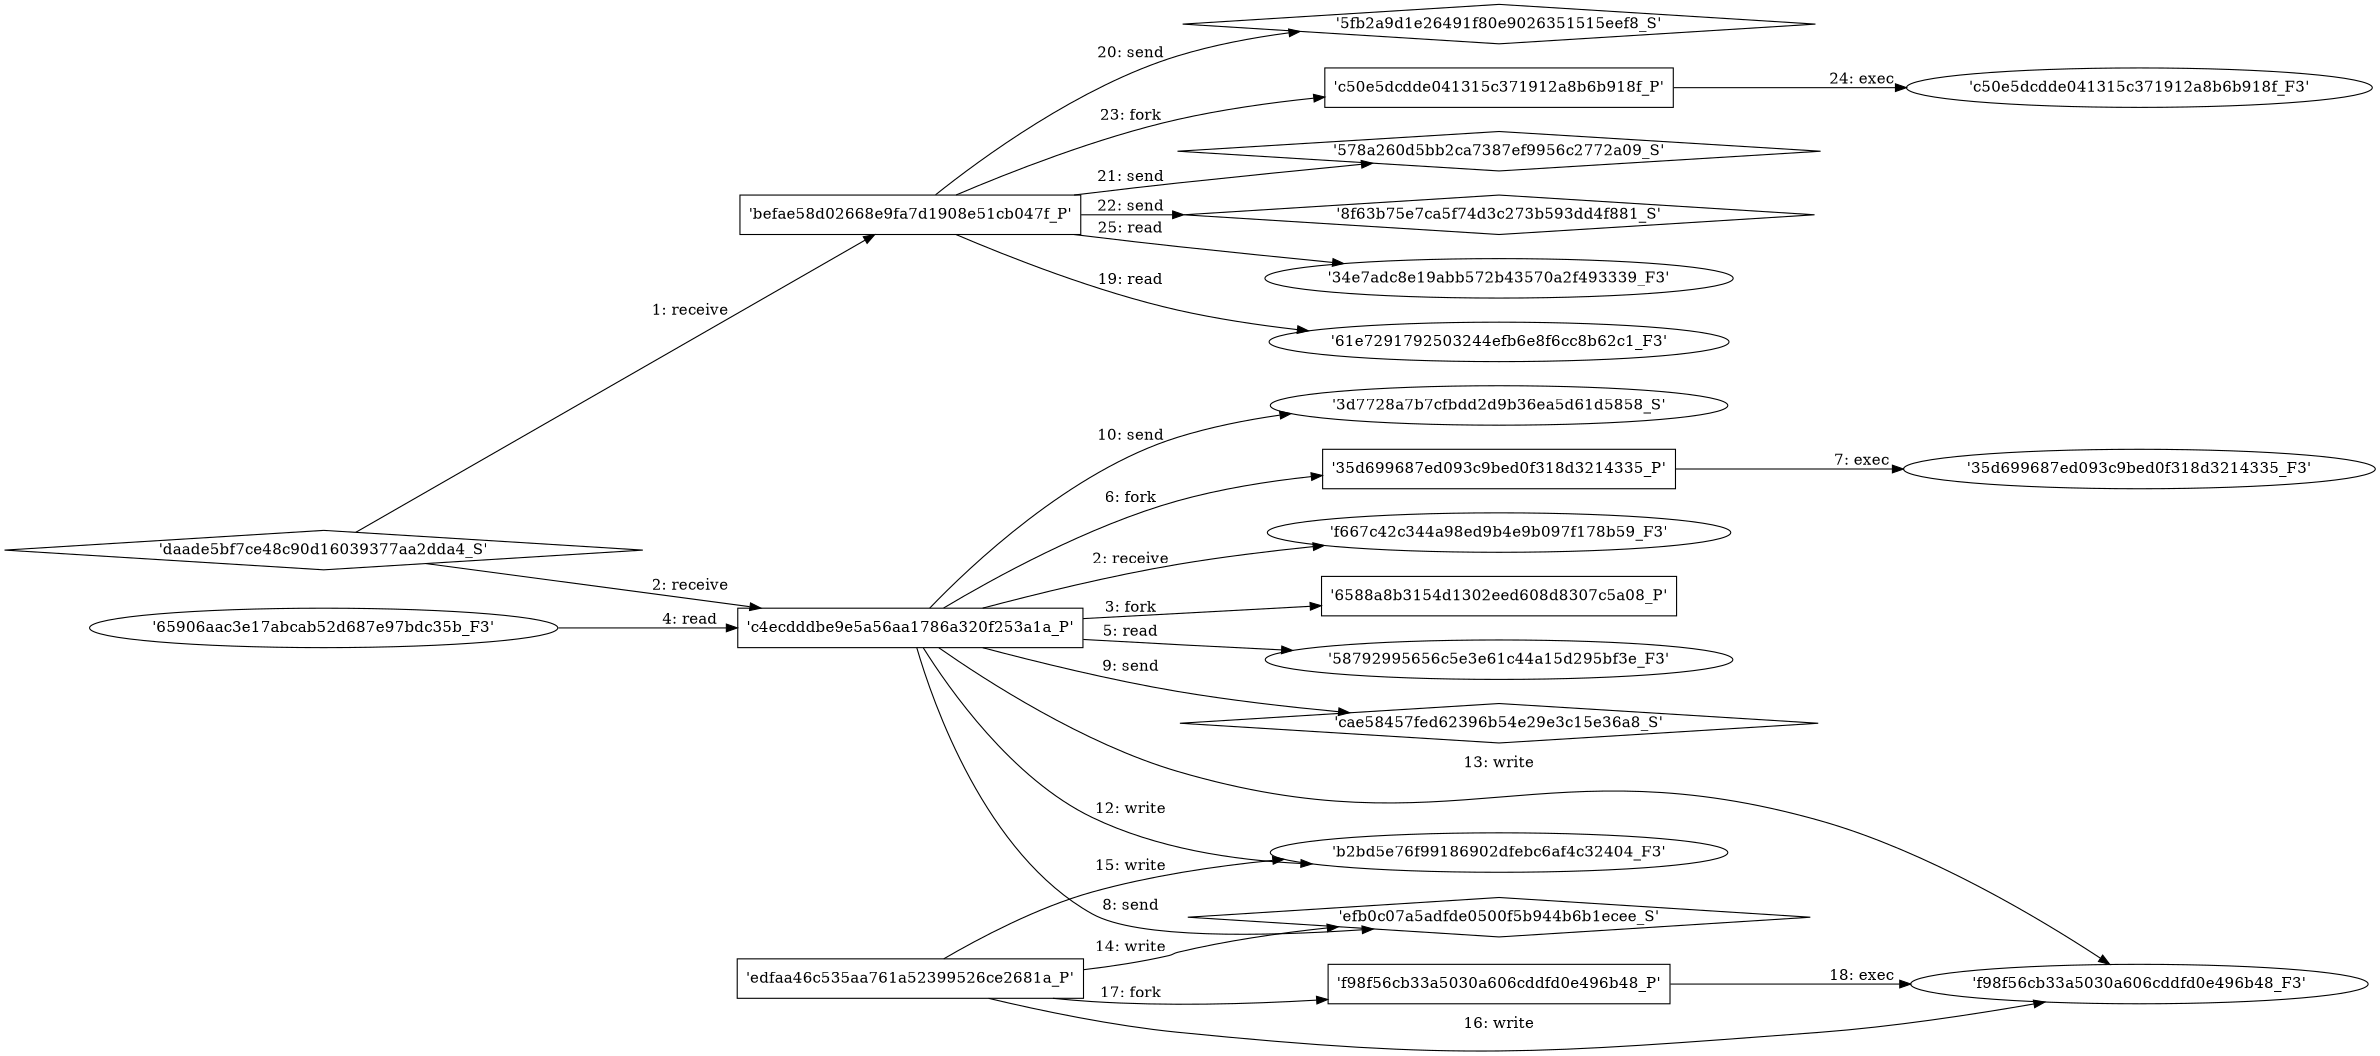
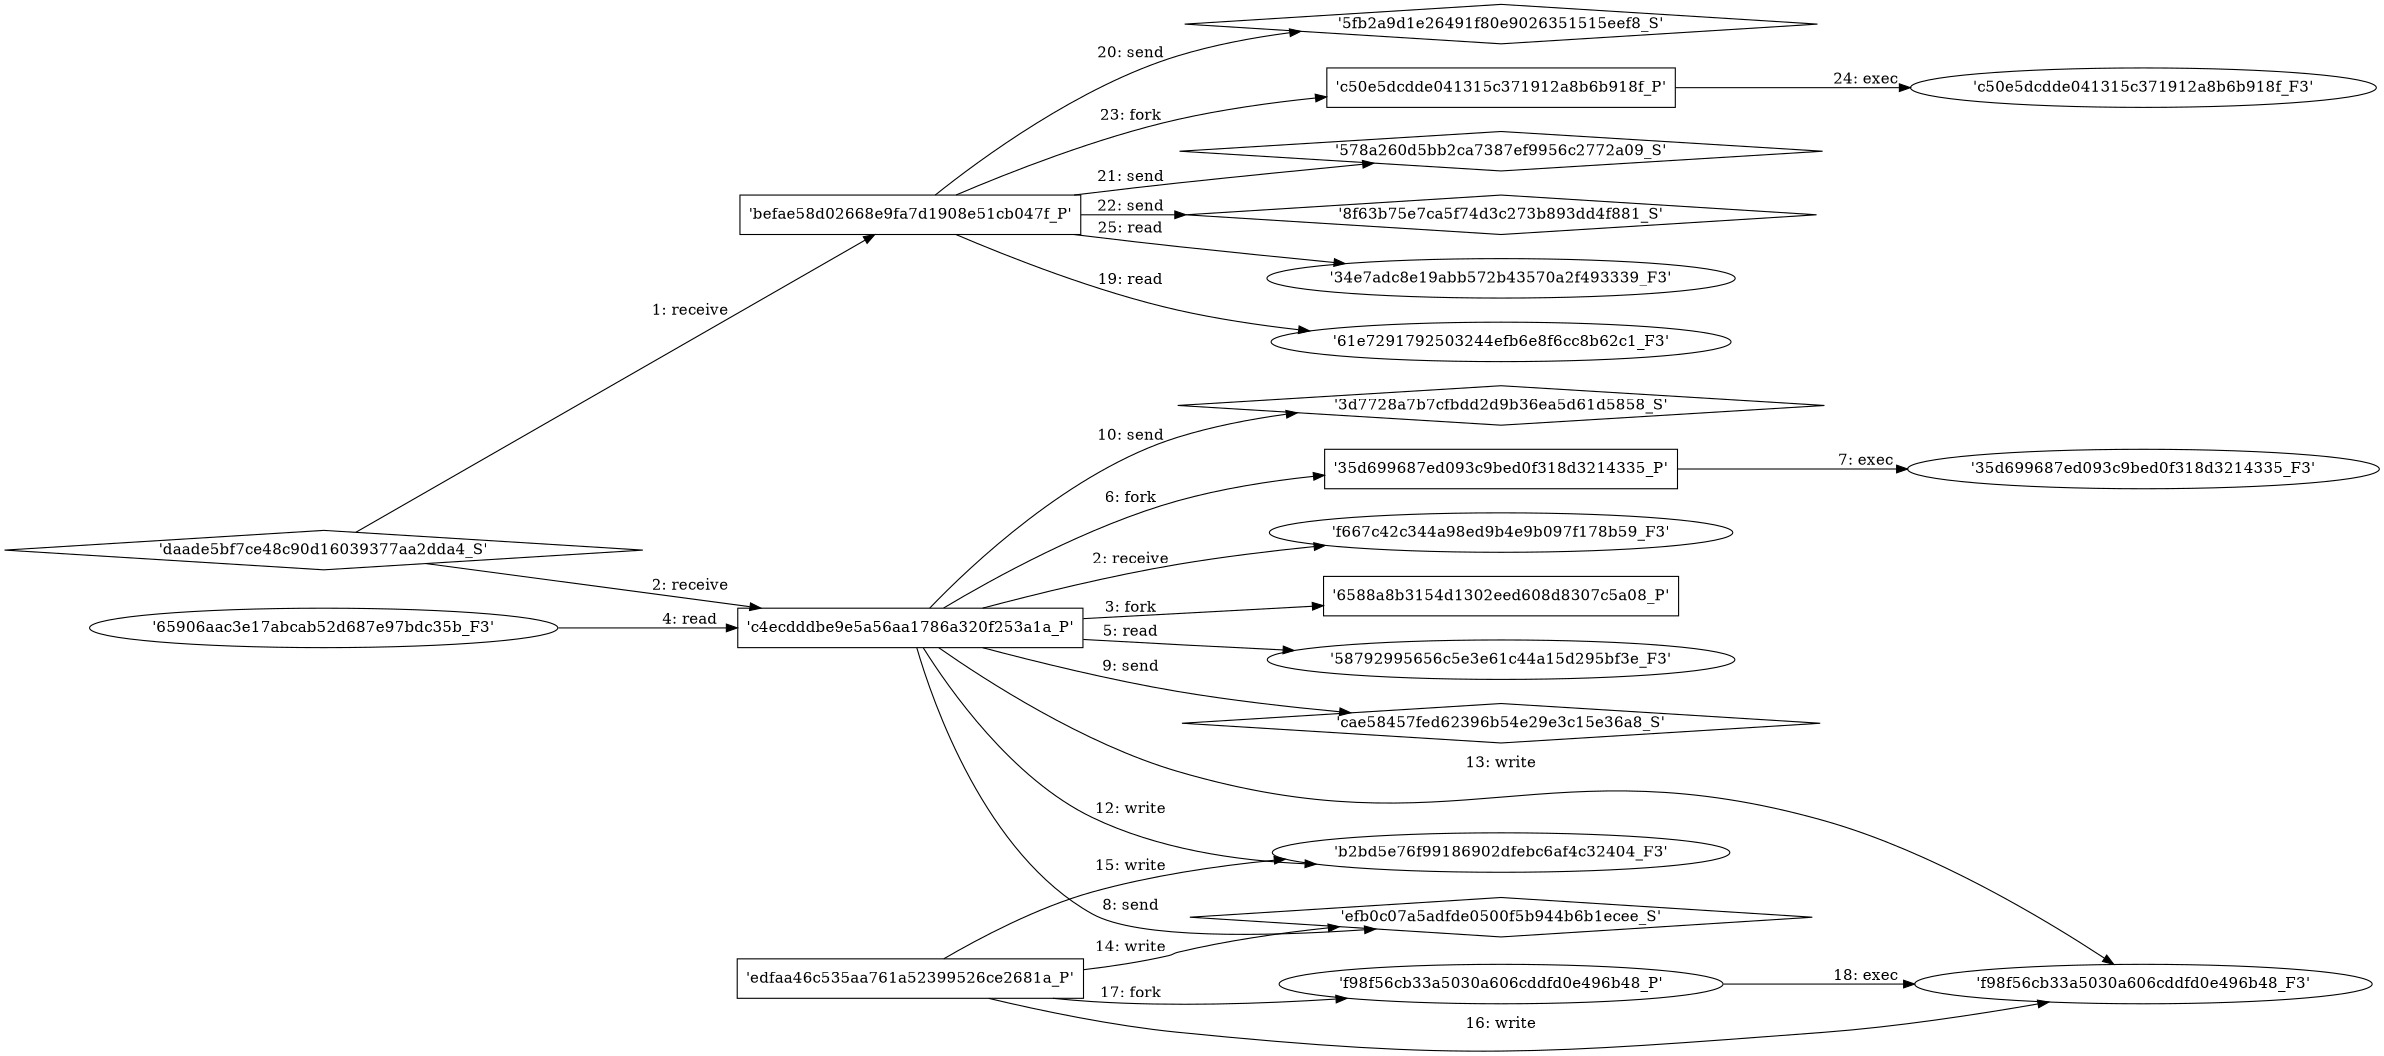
node "'8f63b75e7ca5f74d3c273b593dd4f881_S'": label "'8f63b75e7ca5f74d3c273b593dd4f881_S'" -> "'8f63b75e7ca5f74d3c273b893dd4f881_S'"
node "'3d7728a7b7cfbdd2d9b36ea5d61d5858_S'": shape ellipse -> diamond
node "'f98f56cb33a5030a606cddfd0e496b48_P'": shape box -> ellipse
